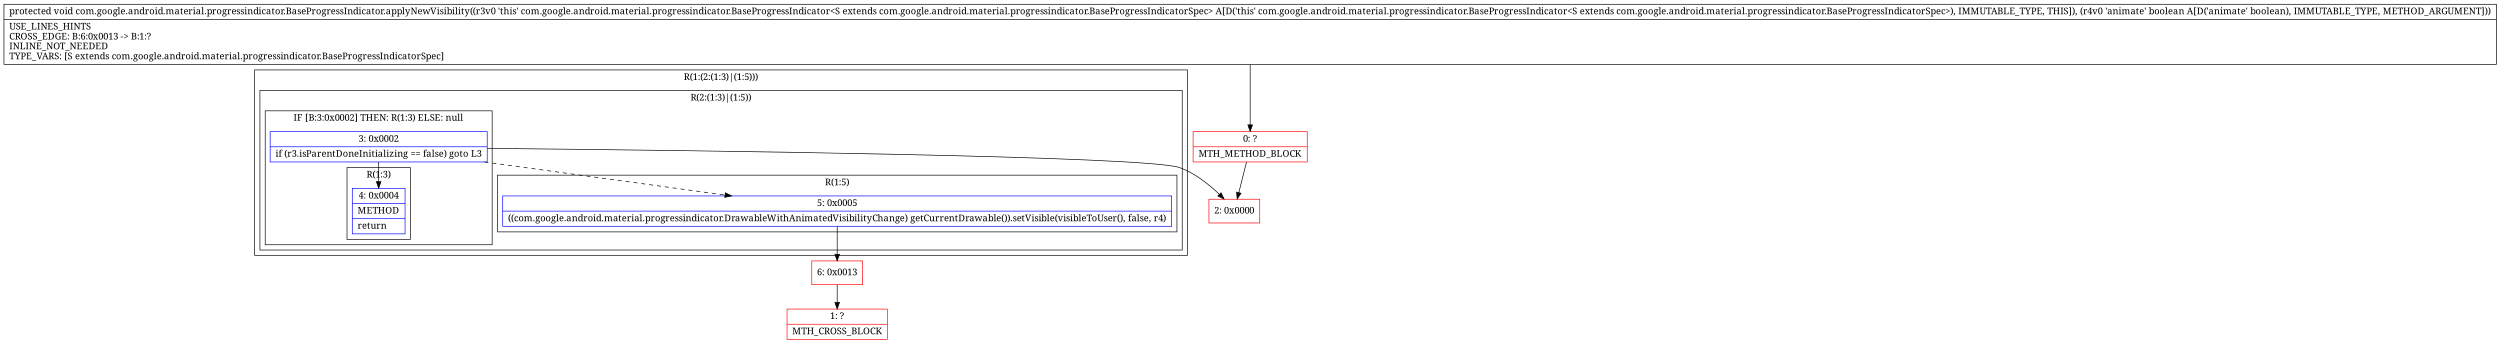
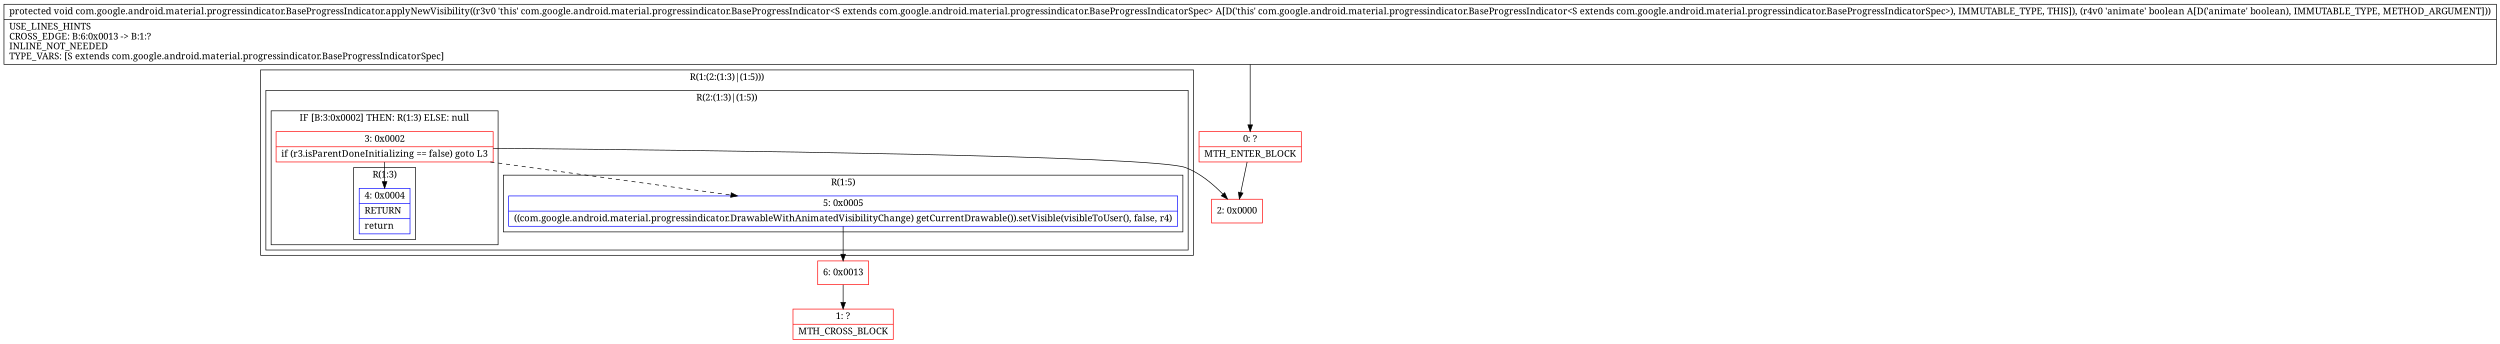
node "3: 0x0002": color blue -> red
node "0: ?": text "MTH_METHOD_BLOCK" -> "MTH_ENTER_BLOCK"
node "4: 0x0004": text "METHOD" -> "RETURN"
